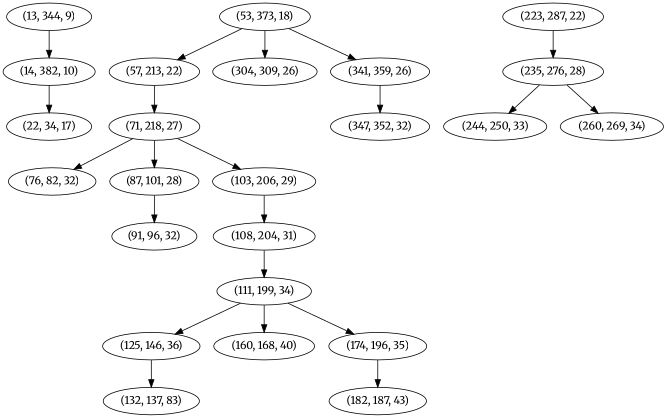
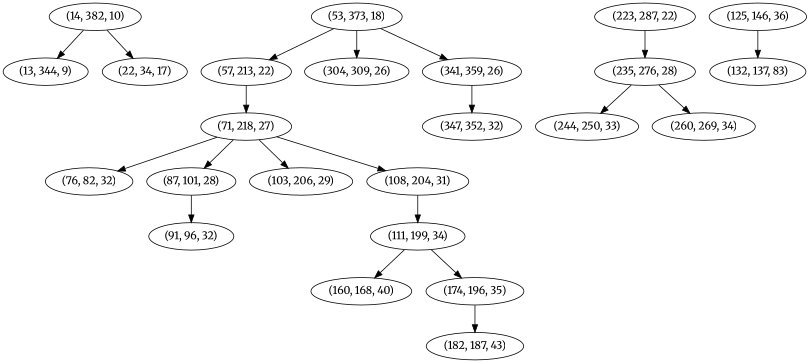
edge "(13, 344, 9)" -> "(14, 382, 10)": reversed
edge "(103, 206, 29)" -> "(108, 204, 31)": now "(71, 218, 27)" -> "(108, 204, 31)"
edge "(111, 199, 34)" -> "(125, 146, 36)": removed
